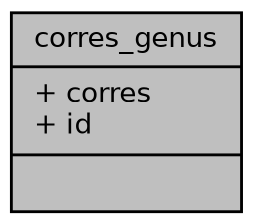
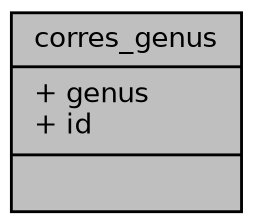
node "corres_genus": text "+ corres" -> "+ genus"
